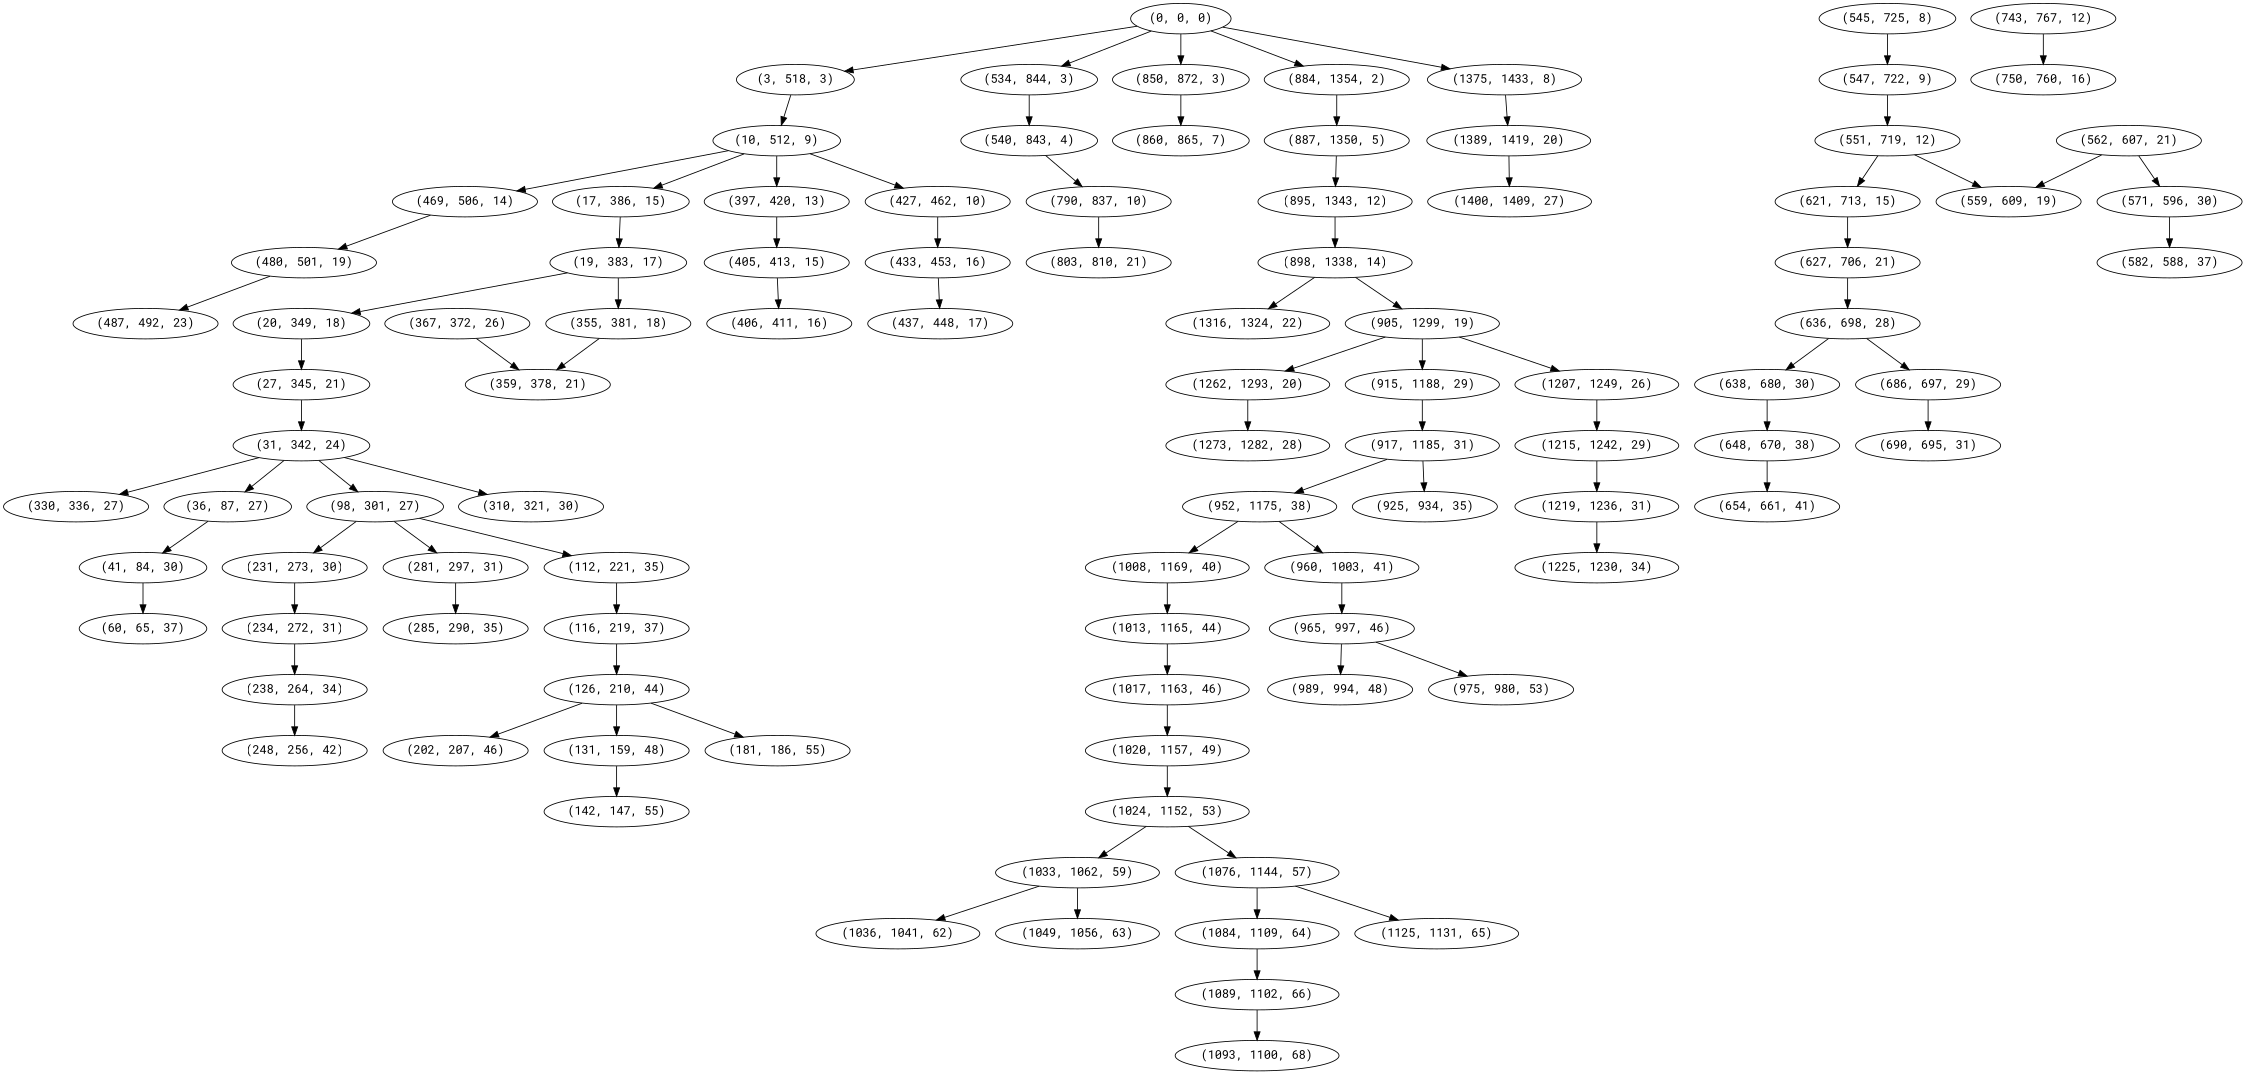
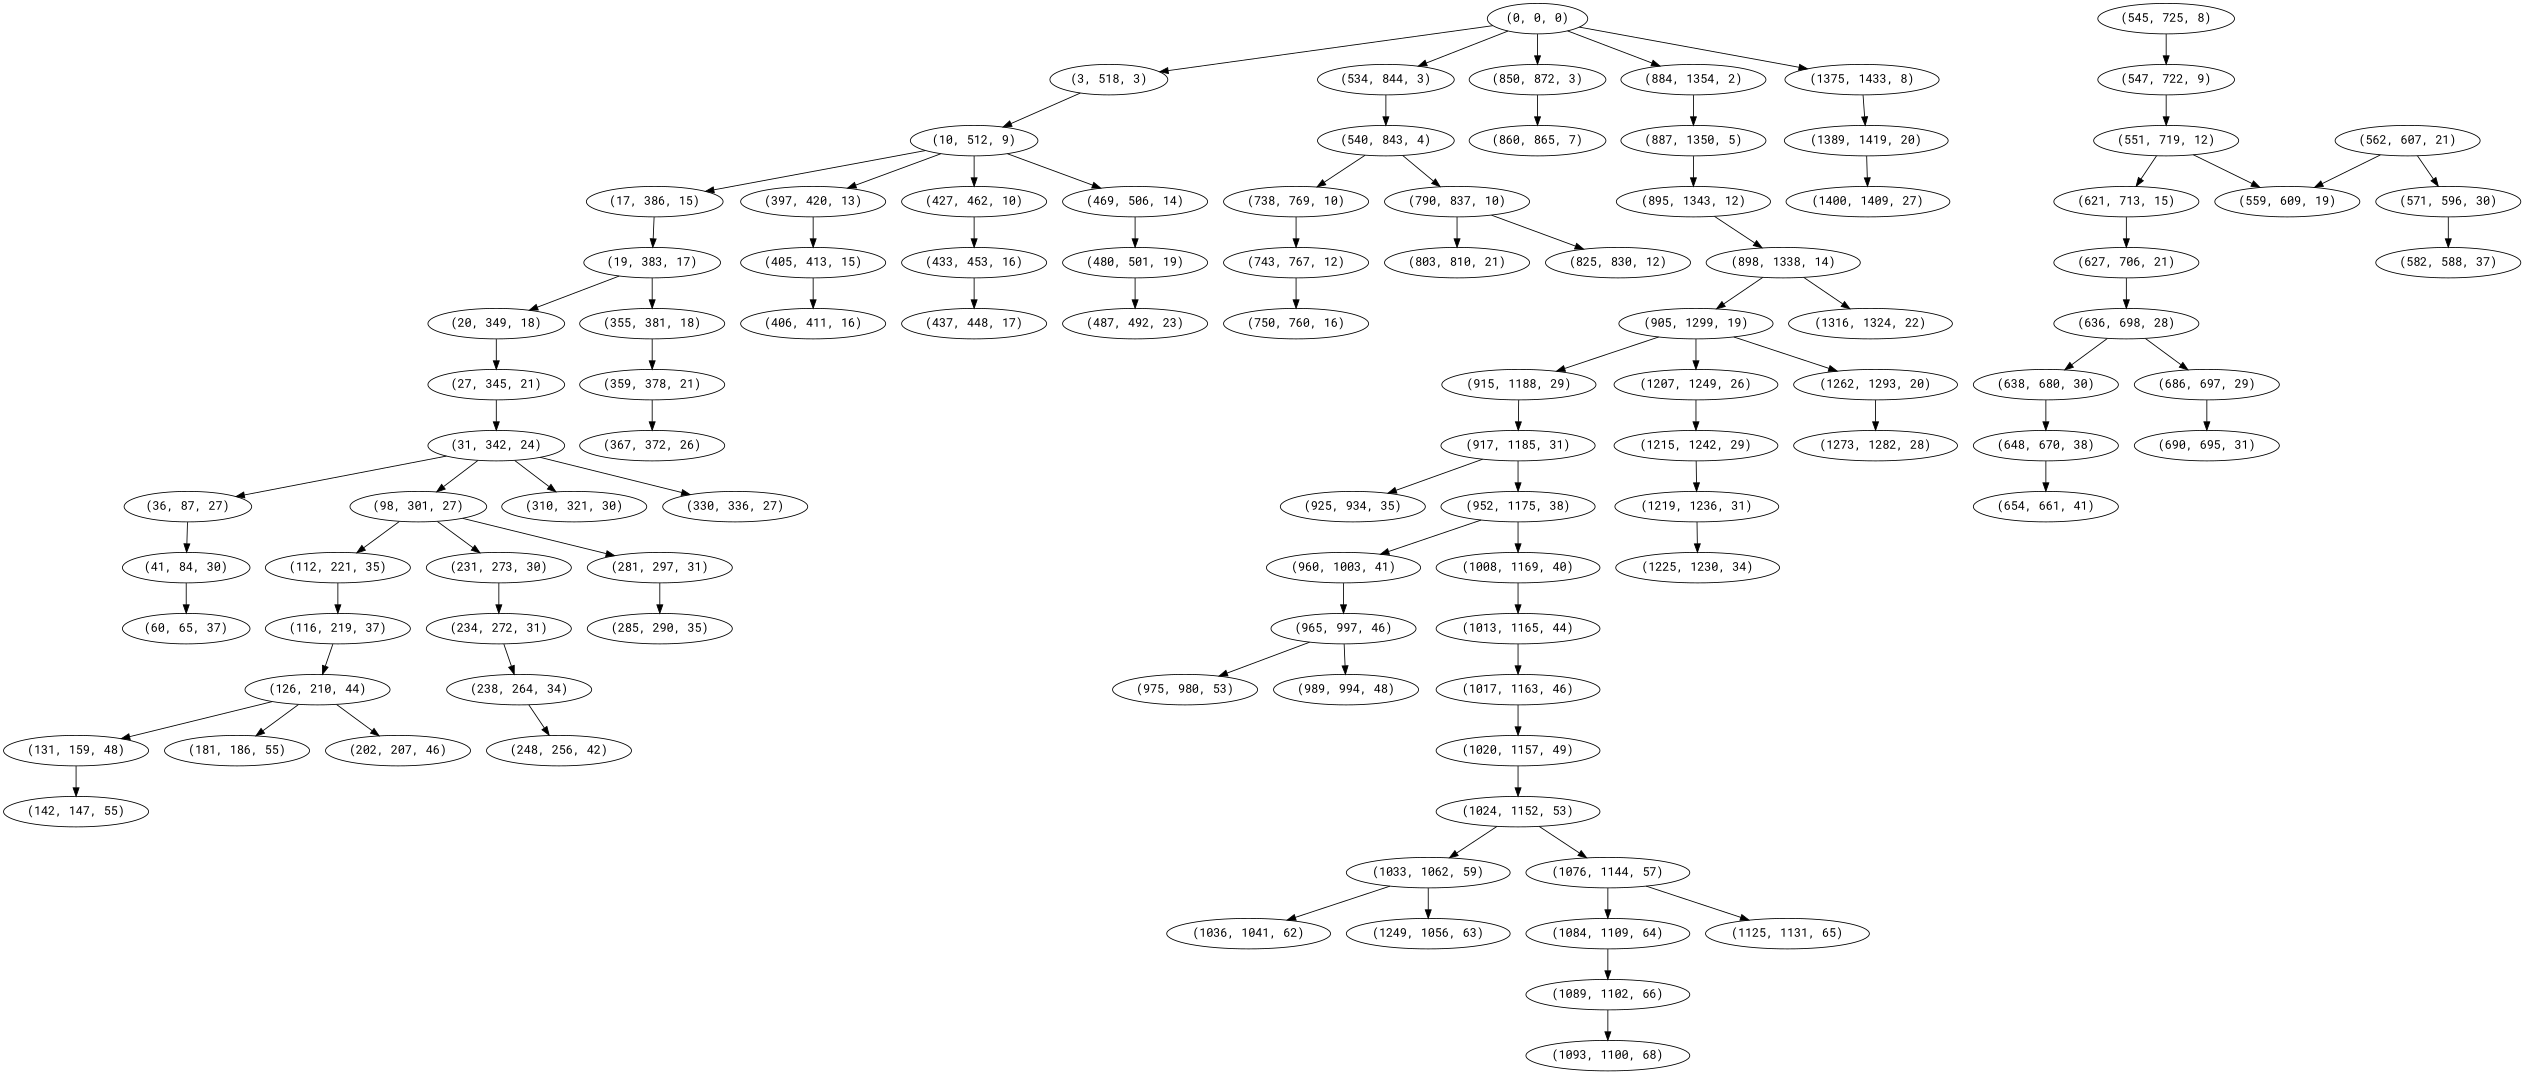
node "(738, 769, 10)": added
node "(825, 830, 12)": added
edge "(367, 372, 26)" -> "(359, 378, 21)": reversed
node "(1049, 1056, 63)": label "(1049, 1056, 63)" -> "(1249, 1056, 63)"
